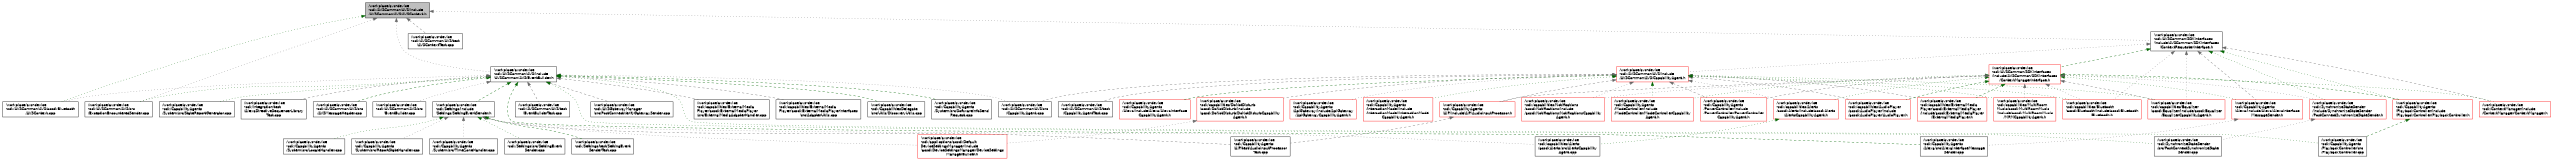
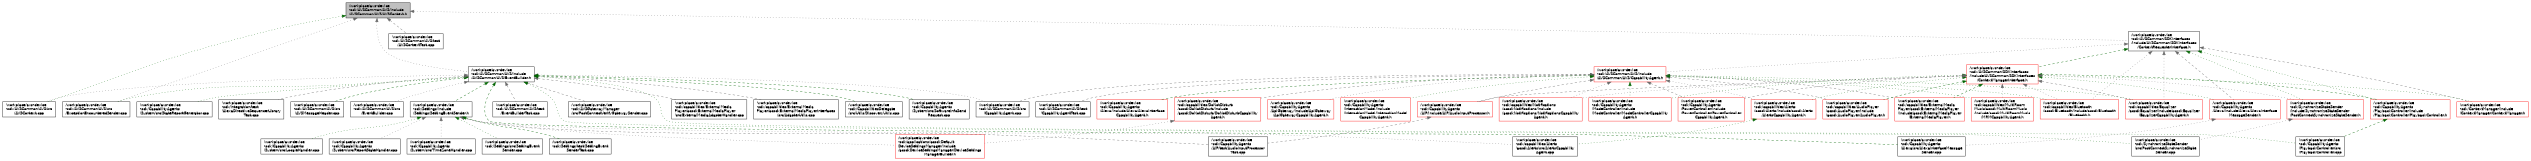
node "/workplace/avs-device -sdk/AVSCommon/AVS/acsdkBluetooth /AVSContext.cpp": label "/workplace/avs-device -sdk/AVSCommon/AVS/acsdkBluetooth /AVSContext.cpp" -> "/workplace/avs-device -sdk/AVSCommon/AVS/src /AVSContext.cpp"
